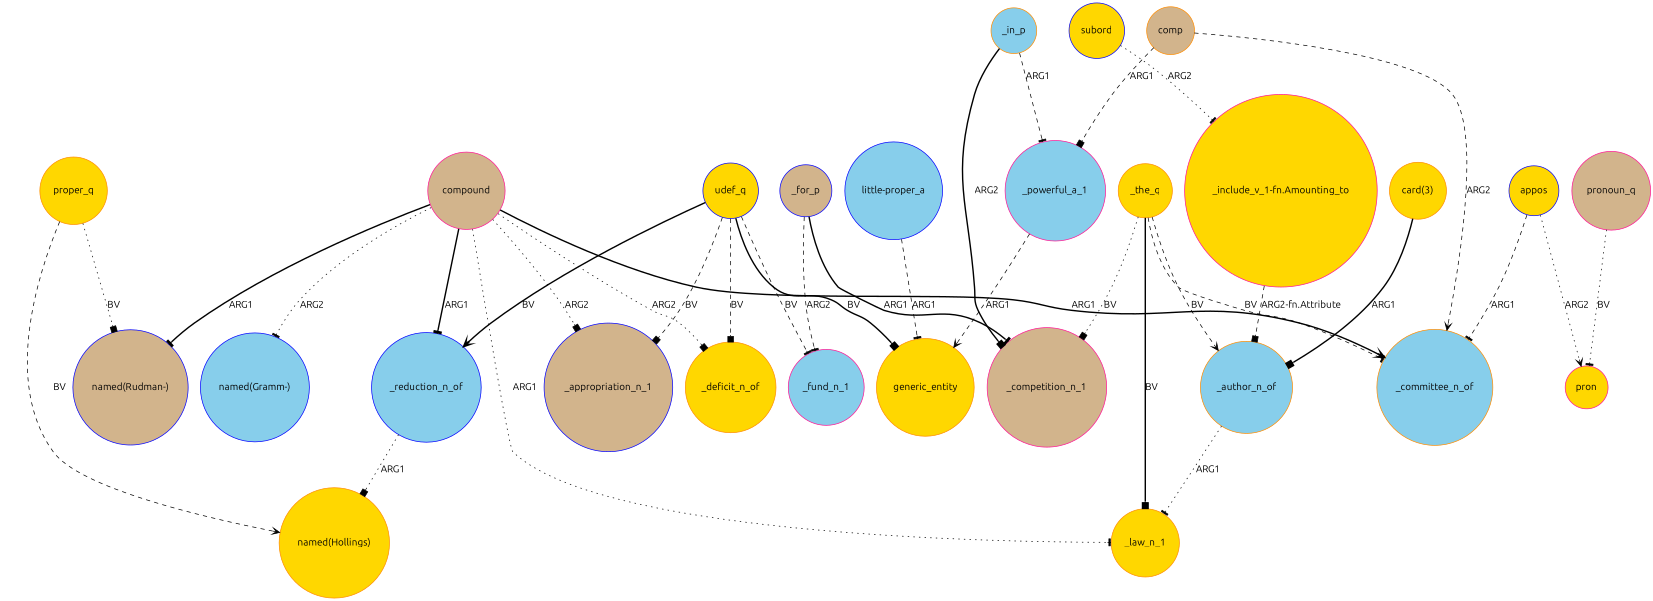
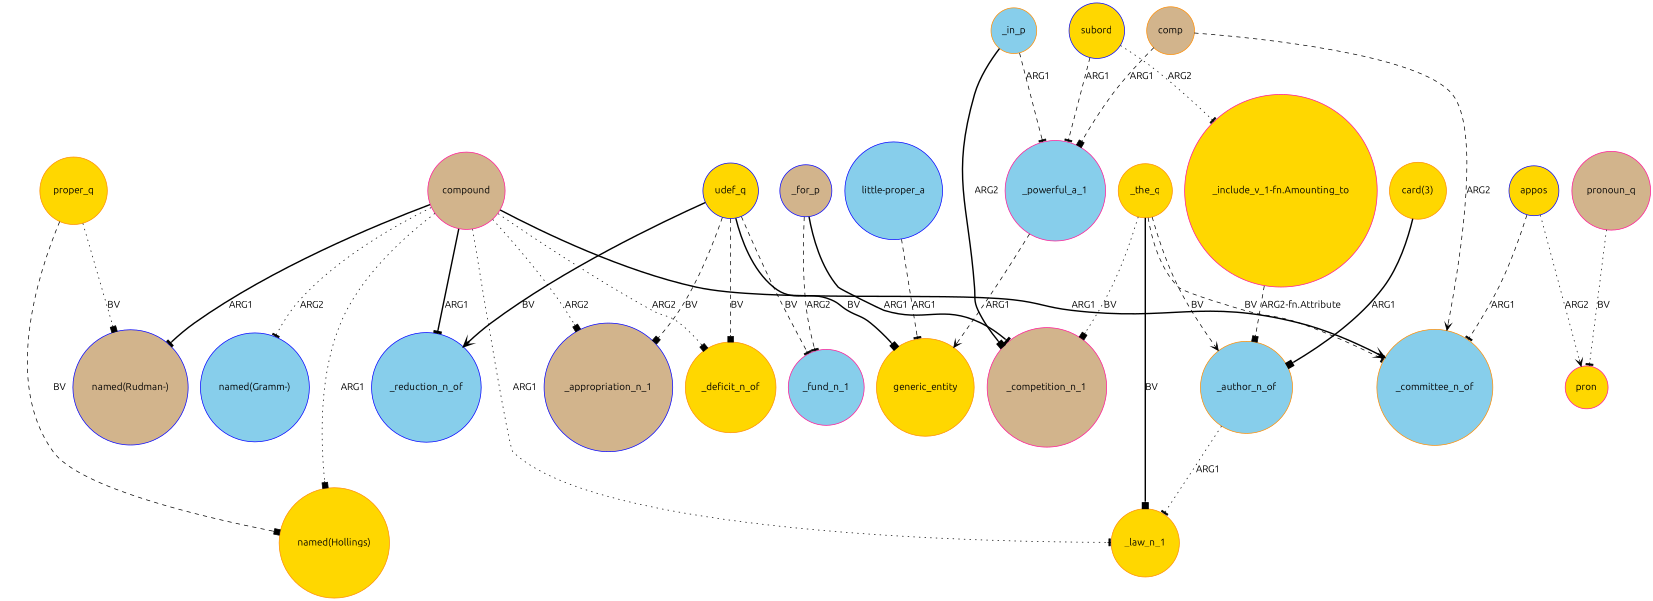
edge "subord" -> "_powerful_a_1": added, label "ARG1"
edge "proper_q" -> "named(Hollings)": arrowhead vee -> box
edge "_reduction_n_of" -> "named(Hollings)": now "compound" -> "named(Hollings)"
